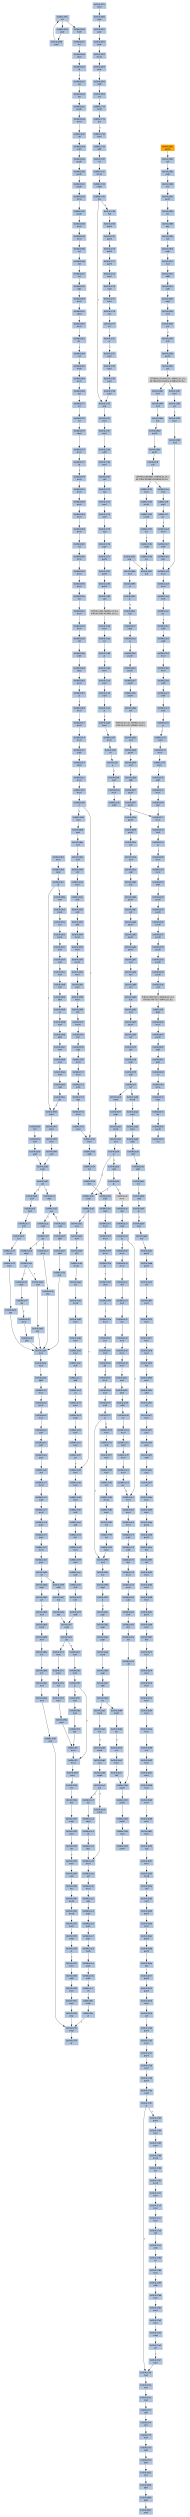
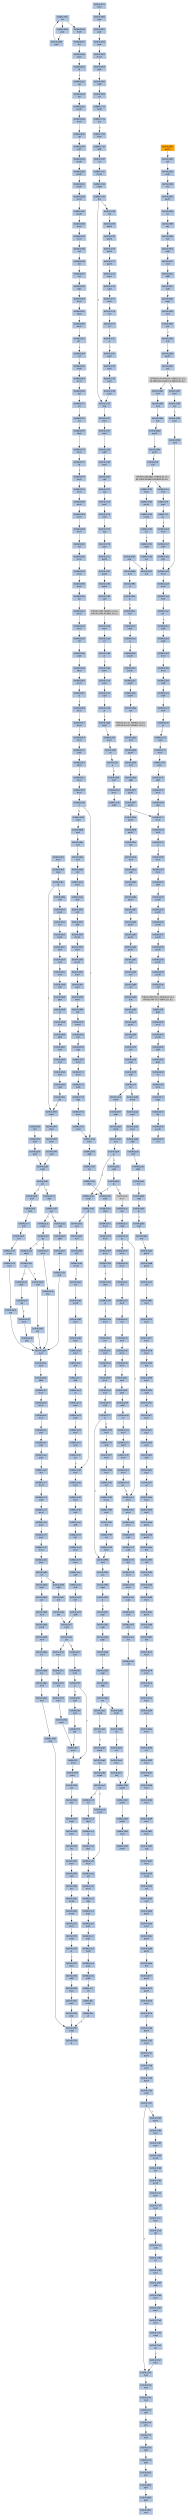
edge "0x004c2a22 cmpl" -> "0x004c2a20 jae": reversed
